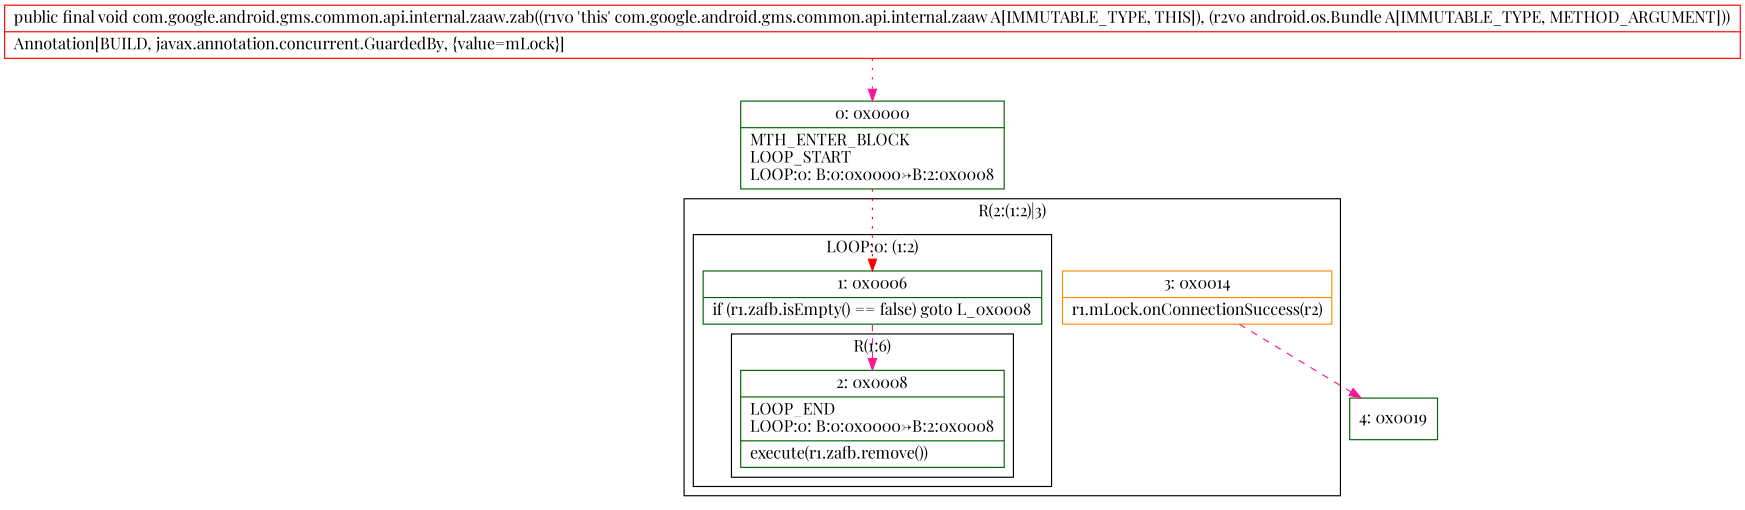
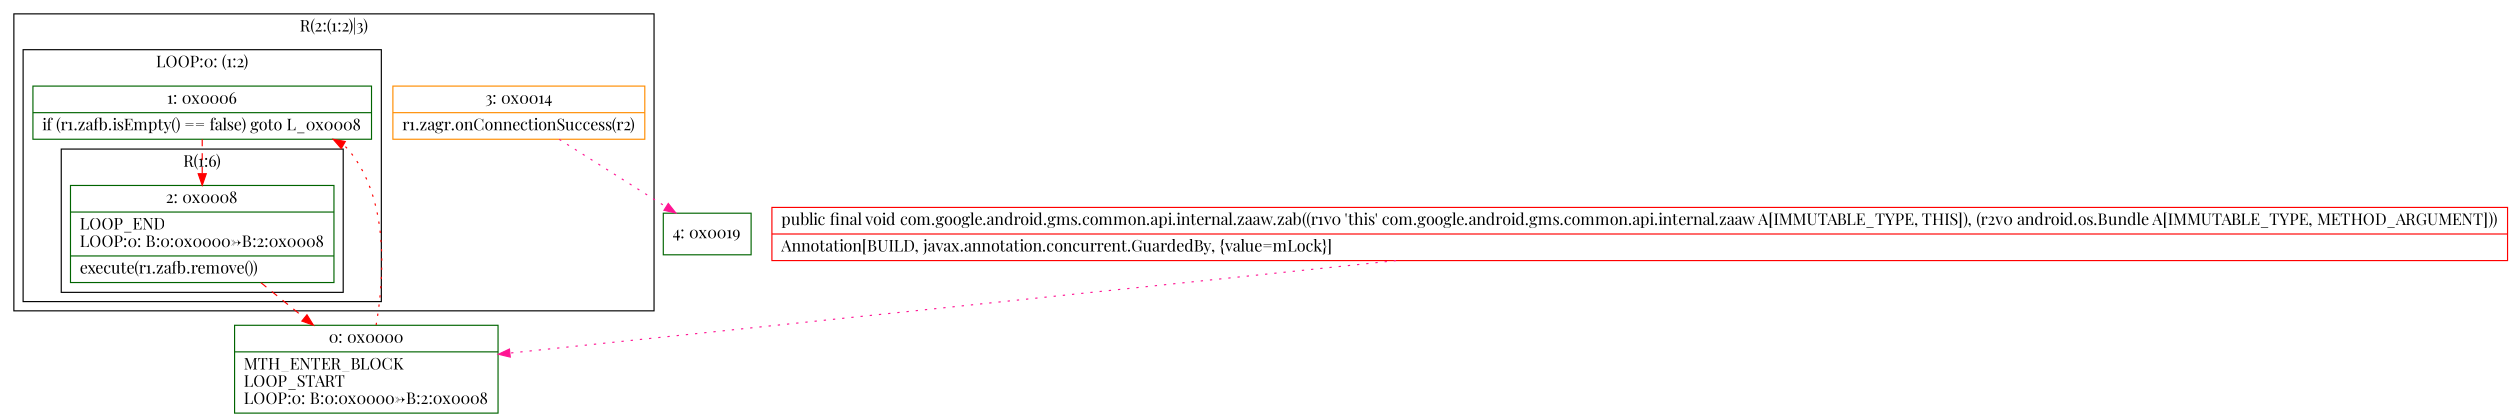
edge "2: 0x0008" -> "0: 0x0000": added
node "3: 0x0014": text "r1.mLock.onConnectionSuccess(r2)" -> "r1.zagr.onConnectionSuccess(r2)"
edge "1: 0x0006" -> "2: 0x0008": color deeppink -> red
edge "3: 0x0014" -> "4: 0x0019": style dashed -> dotted
